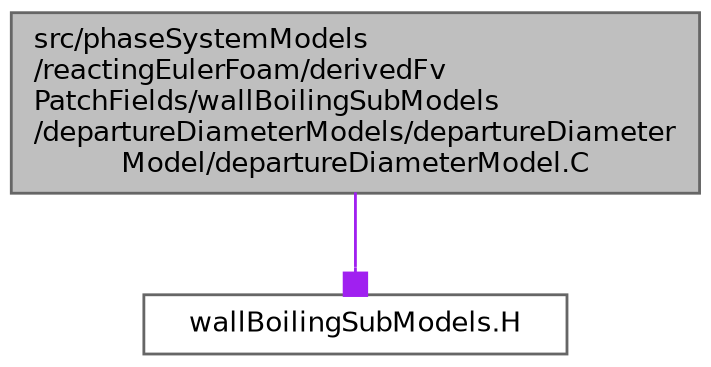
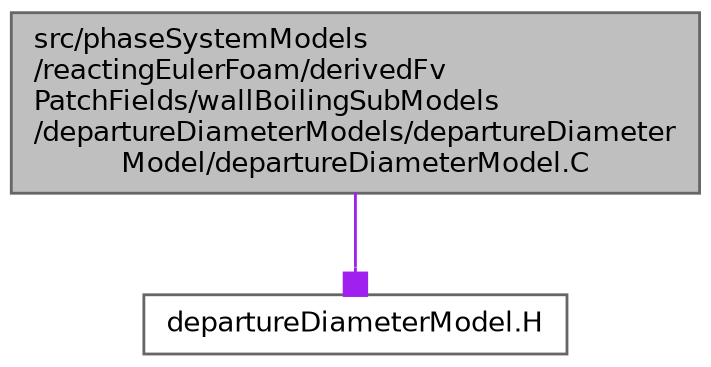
node "wallBoilingSubModels.H": label "wallBoilingSubModels.H" -> "departureDiameterModel.H"
